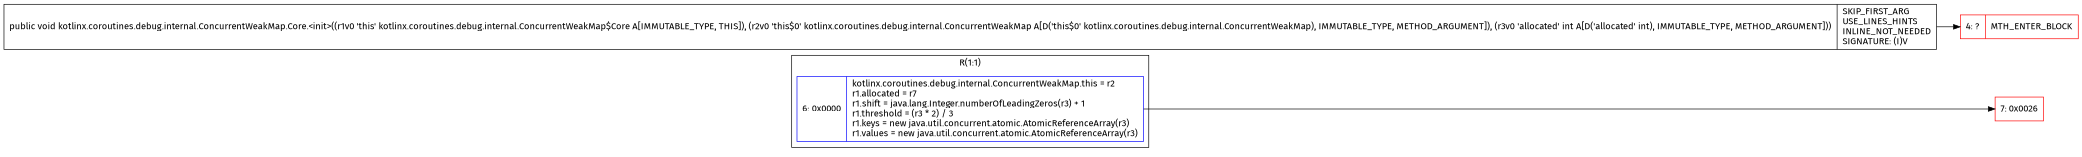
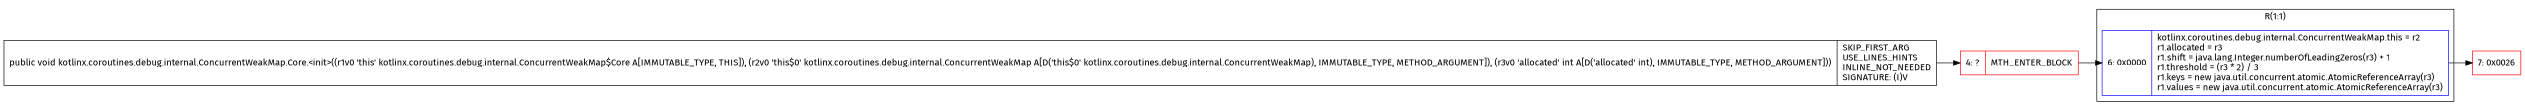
edge "4: ?" -> "6: 0x0000": added
node "6: 0x0000": text "r1.allocated = r7" -> "r1.allocated = r3"
